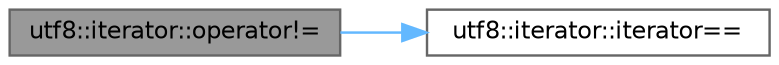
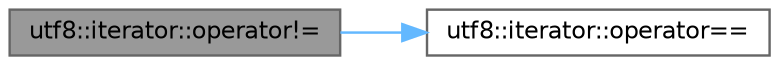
node "utf8::iterator::iterator==": label "utf8::iterator::iterator==" -> "utf8::iterator::operator=="
